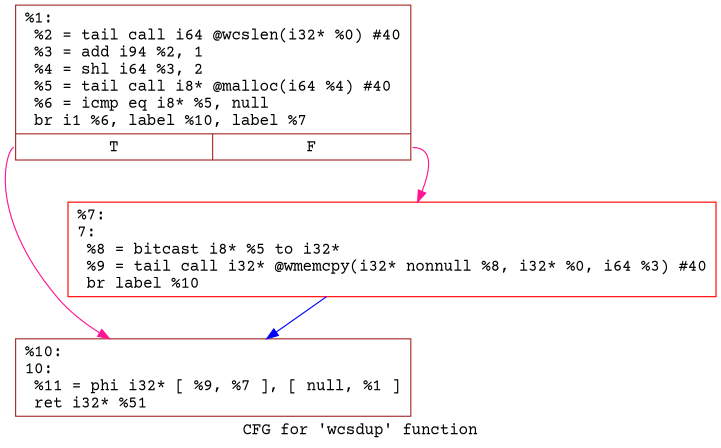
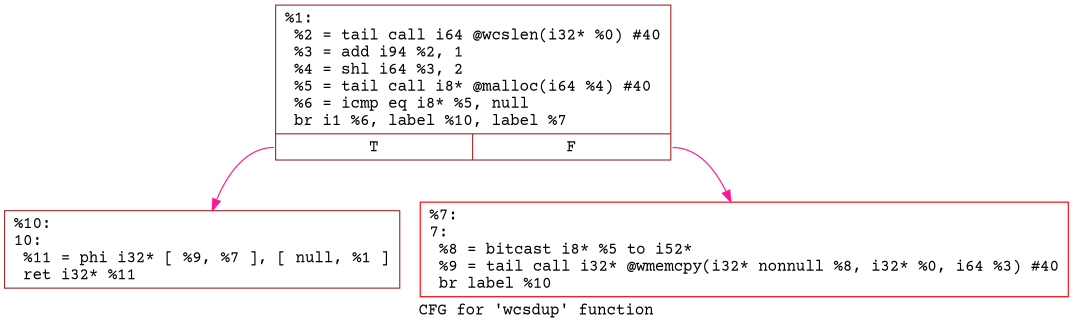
node "%7:": text "%8 = bitcast i8* %5 to i32*" -> "%8 = bitcast i8* %5 to i52*"
edge "%7:" -> "%10:": removed
node "%10:": text "ret i32* %51" -> "ret i32* %11"
